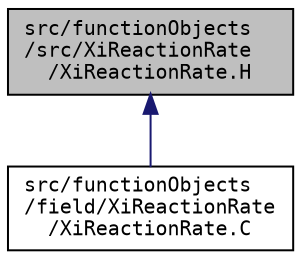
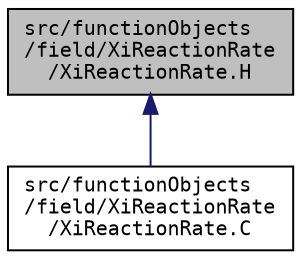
node "src/functionObjects /src/XiReactionRate /XiReactionRate.H": label "src/functionObjects /src/XiReactionRate /XiReactionRate.H" -> "src/functionObjects /field/XiReactionRate /XiReactionRate.H"
